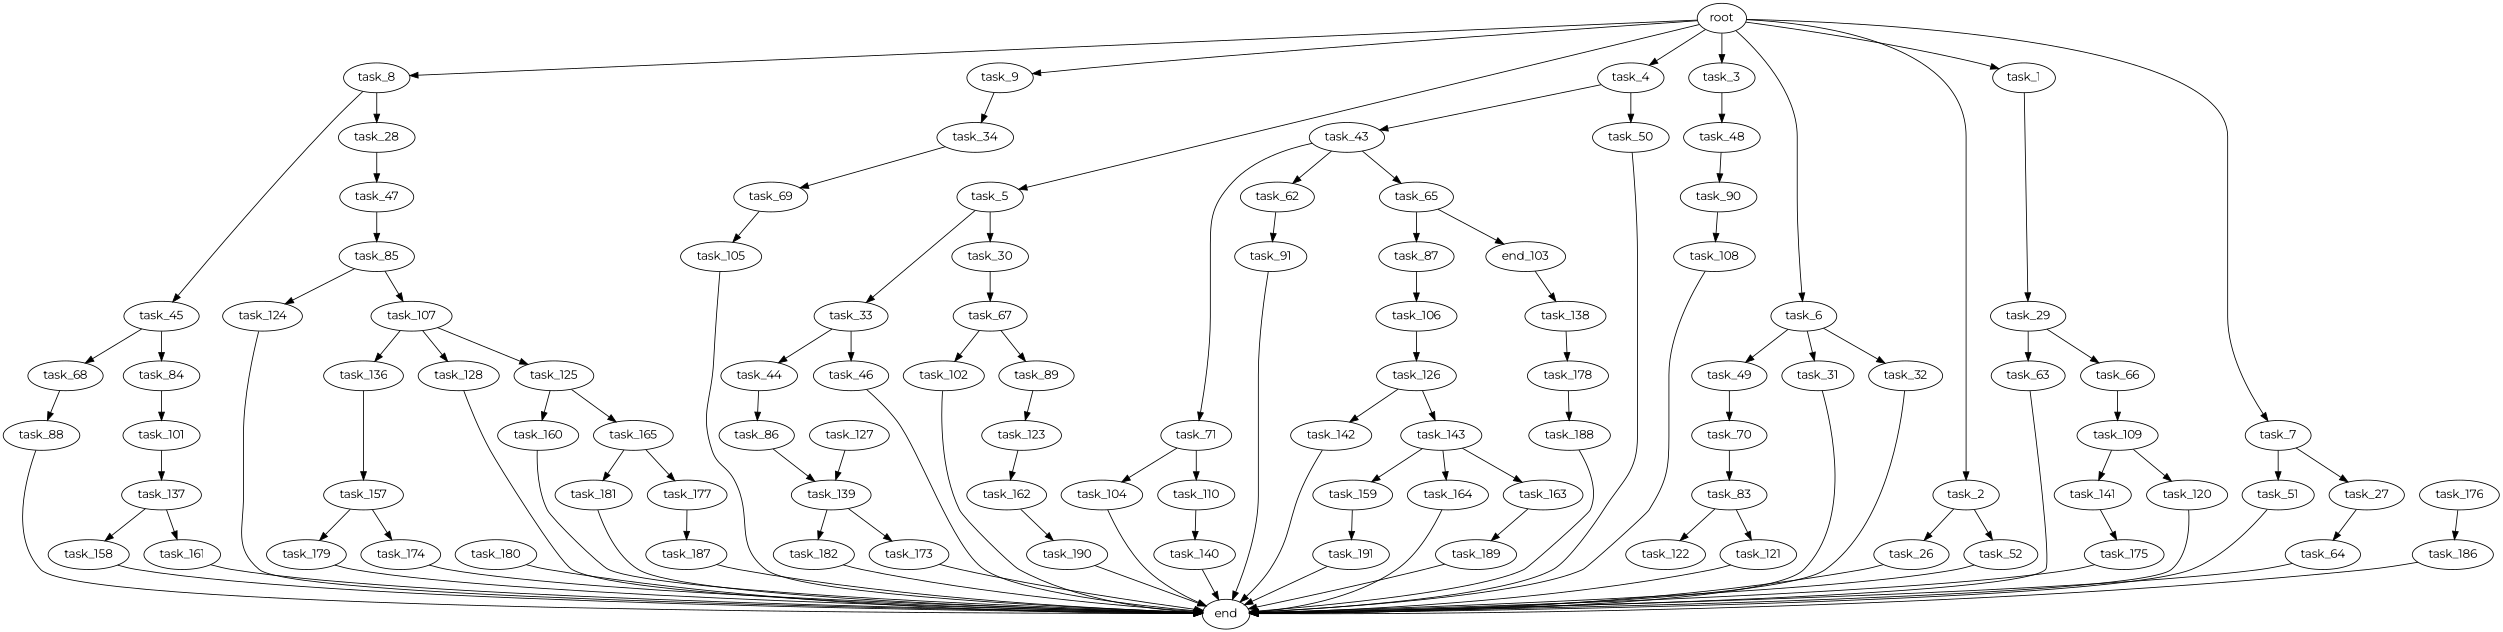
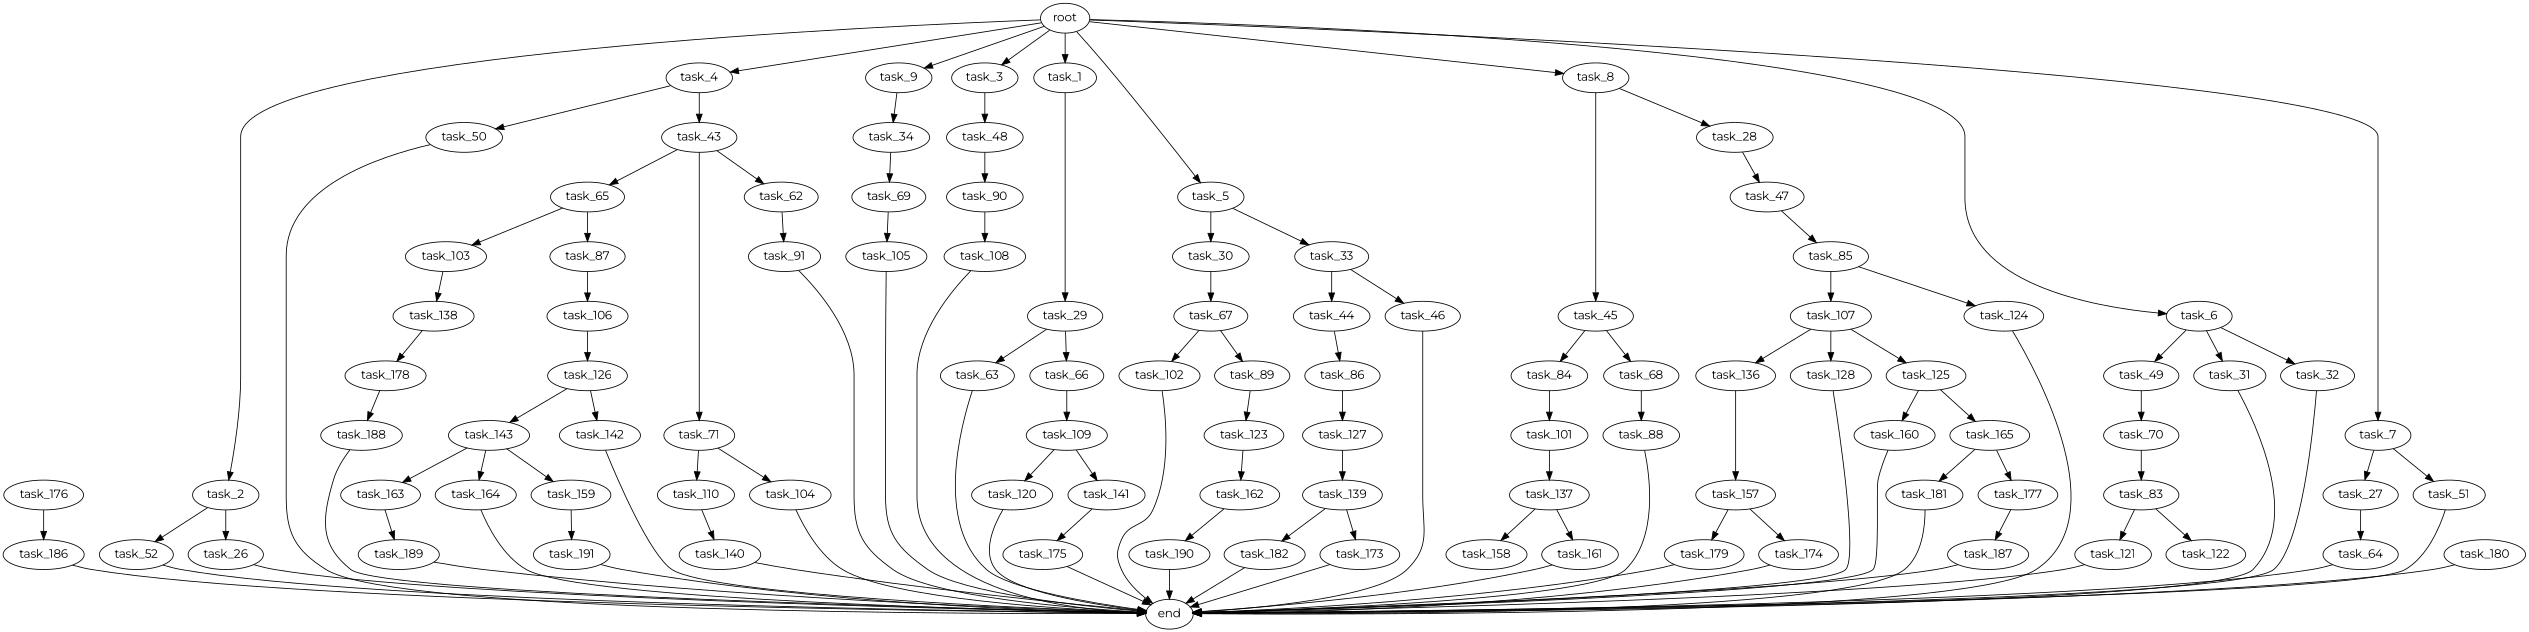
node "end_103": label "end_103" -> "task_103"
edge "task_86" -> "task_139": now "task_86" -> "task_127"
edge "task_158" -> "end": removed
